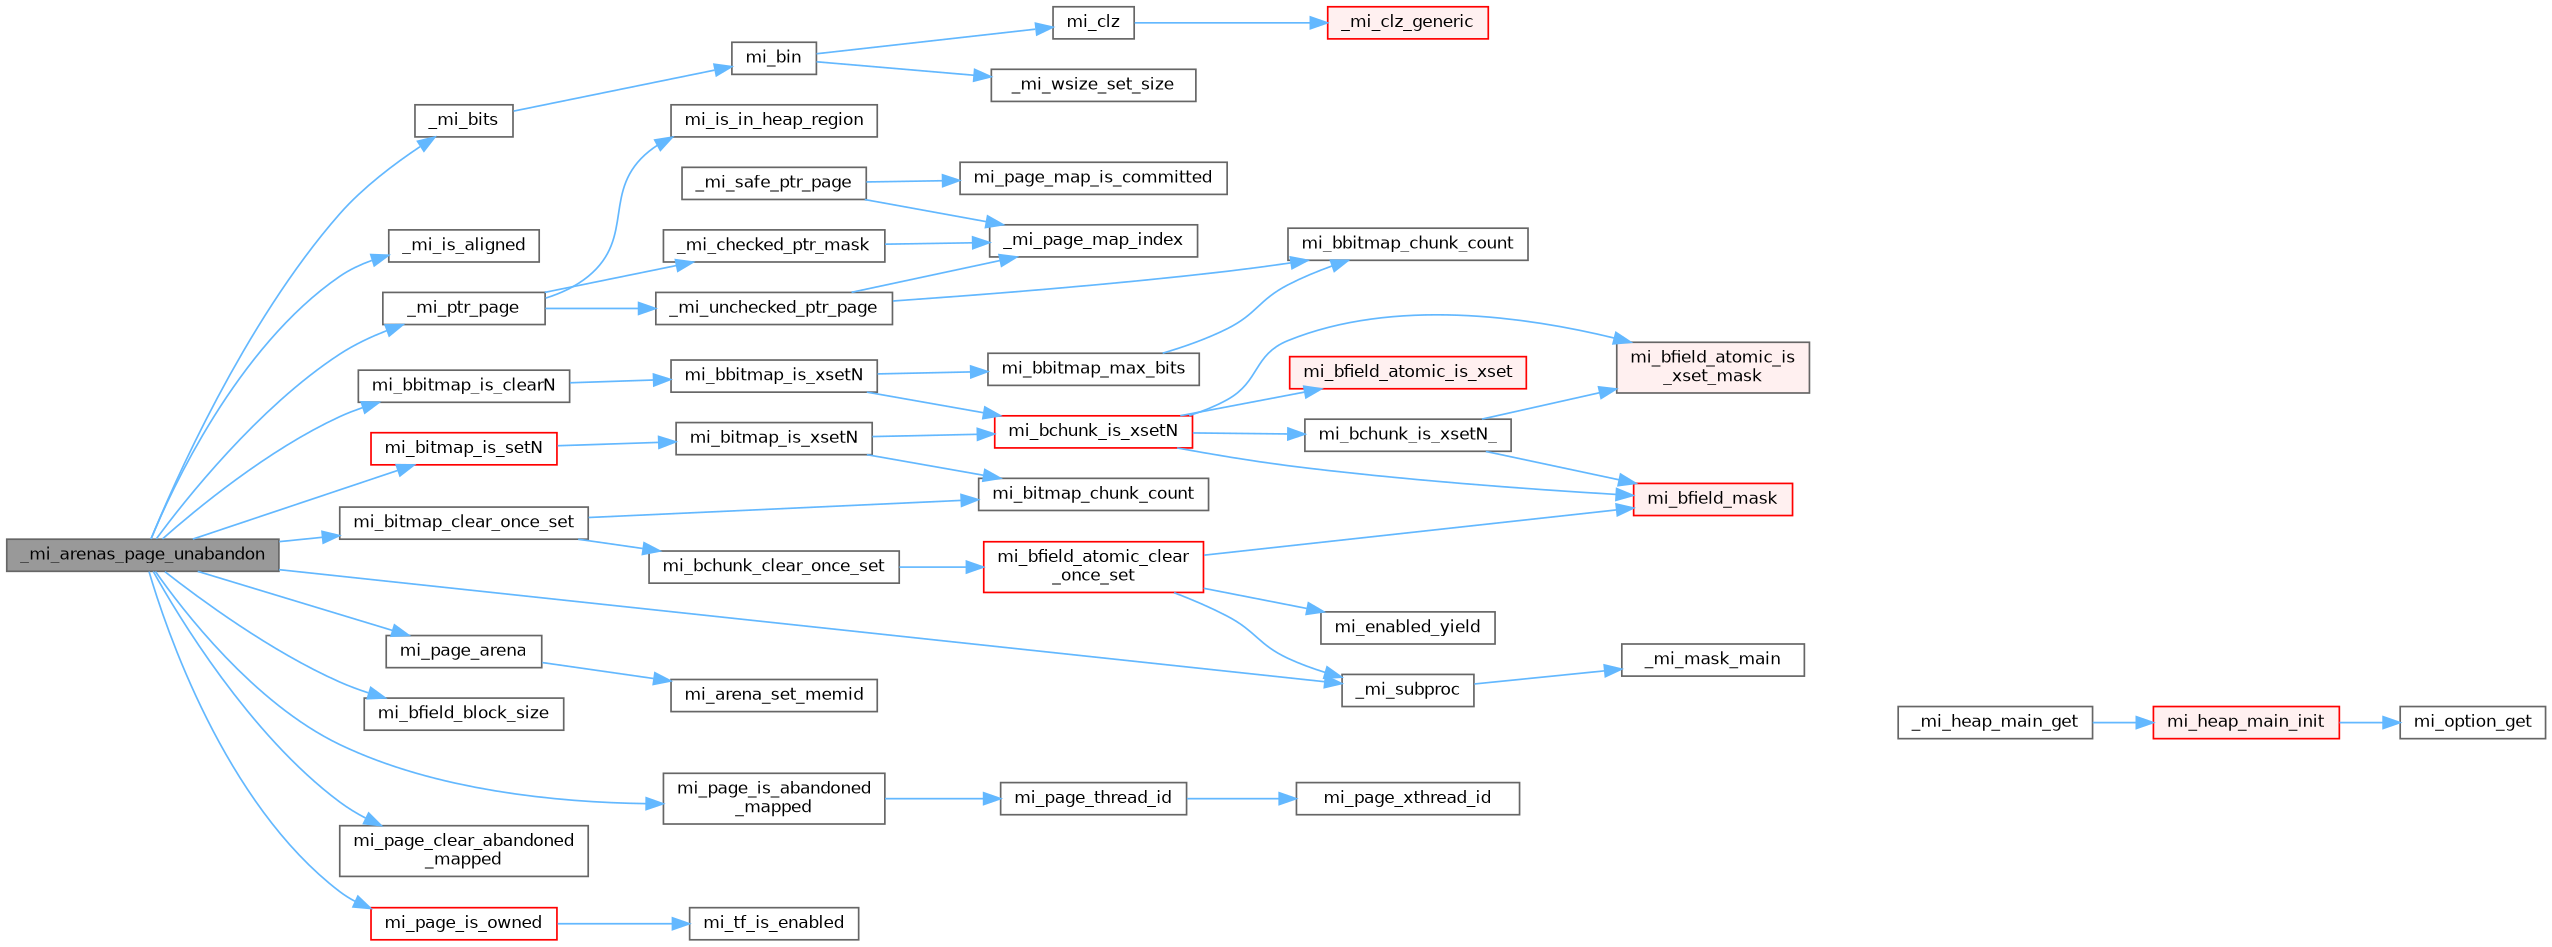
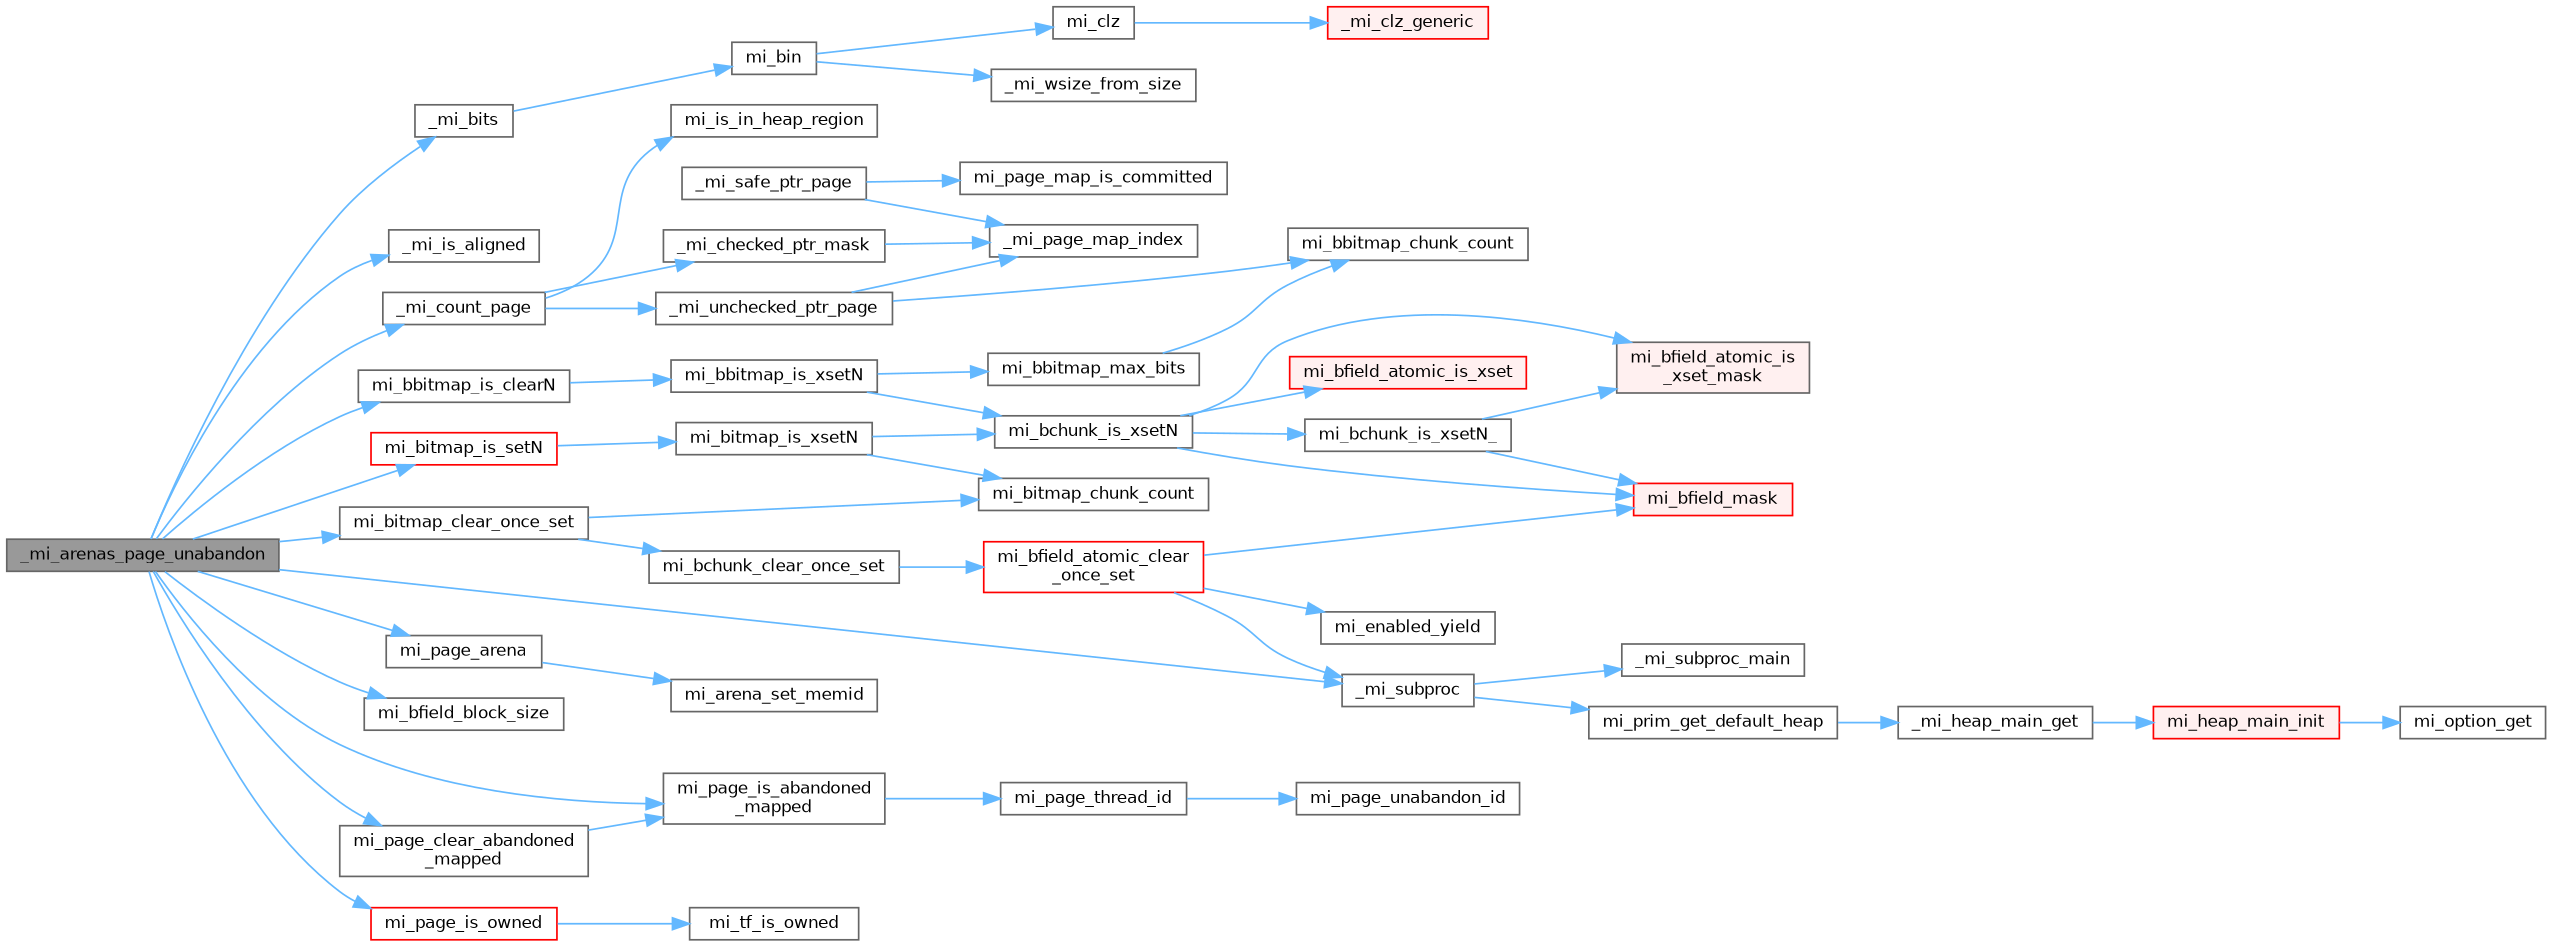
node "_mi_wsize_set_size": label "_mi_wsize_set_size" -> "_mi_wsize_from_size"
node "_mi_ptr_page": label "_mi_ptr_page" -> "_mi_count_page"
node "mi_bchunk_is_xsetN": color red -> grey40
node "_mi_mask_main": label "_mi_mask_main" -> "_mi_subproc_main"
node "mi_prim_get_default_heap": added
node "mi_page_xthread_id": label "mi_page_xthread_id" -> "mi_page_unabandon_id"
edge "mi_page_clear_abandoned _mapped" -> "mi_page_is_abandoned _mapped": added
node "mi_tf_is_enabled": label "mi_tf_is_enabled" -> "mi_tf_is_owned"
